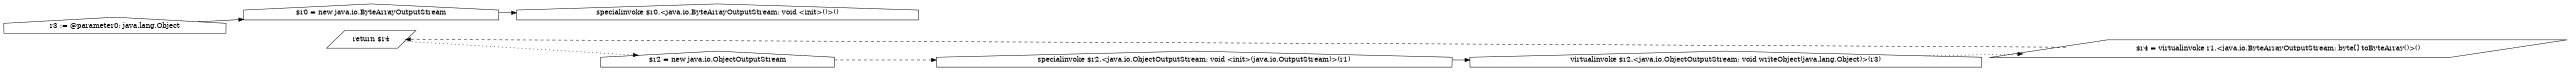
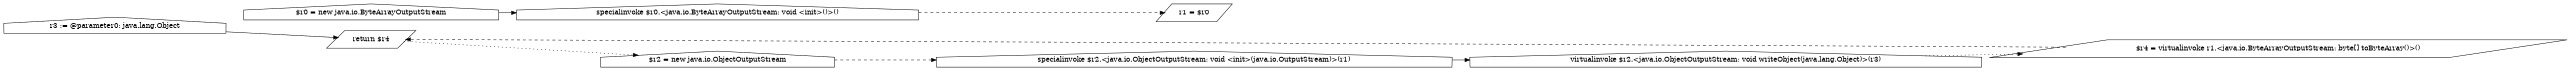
node "r1 = $r0": added
edge "r3 := @parameter0: java.lang.Object" -> "$r0 = new java.io.ByteArrayOutputStream": now "r3 := @parameter0: java.lang.Object" -> "return $r4"
